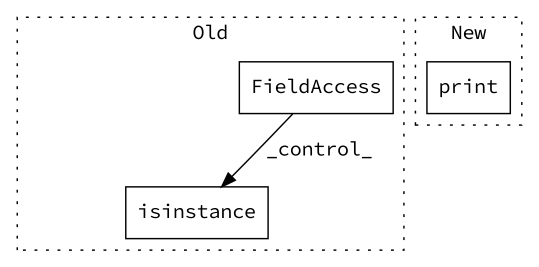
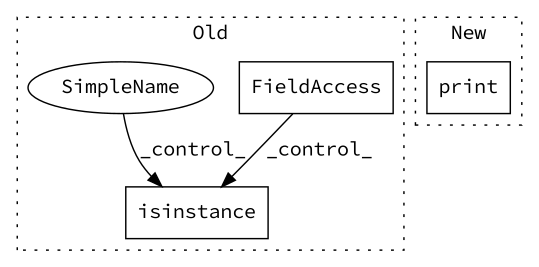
node "SimpleName": added
